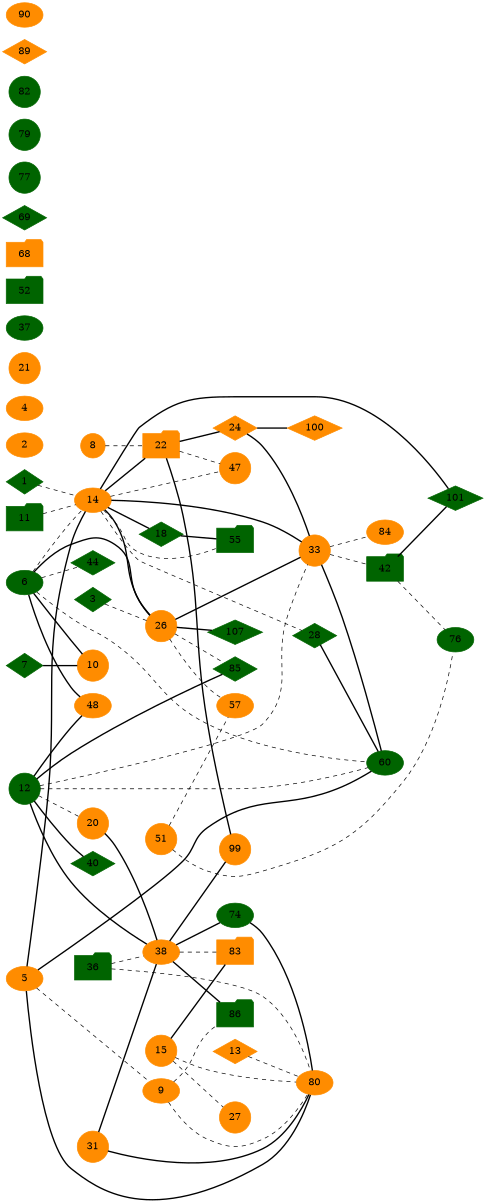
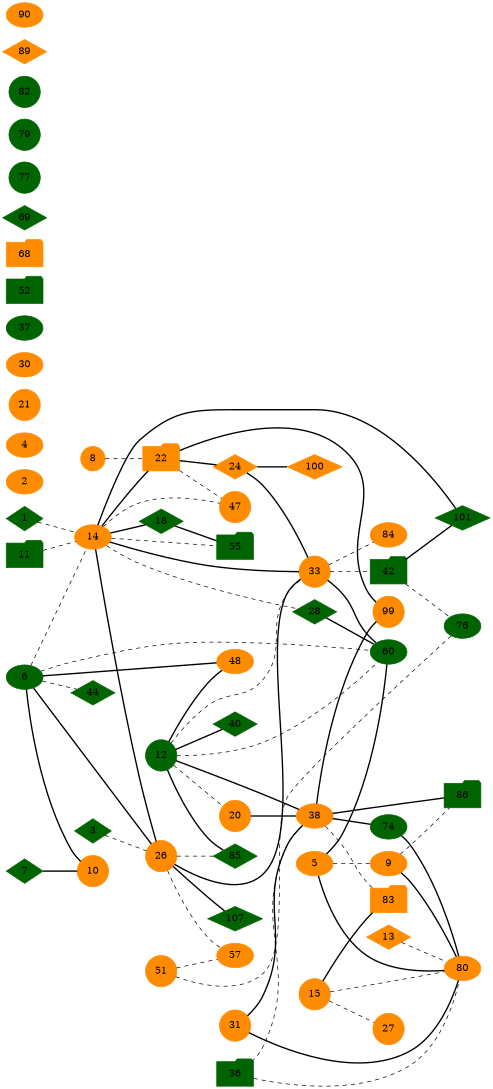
node "30": added
edge "14" -- "5": removed
edge "80" -- "9": style dashed -> bold
